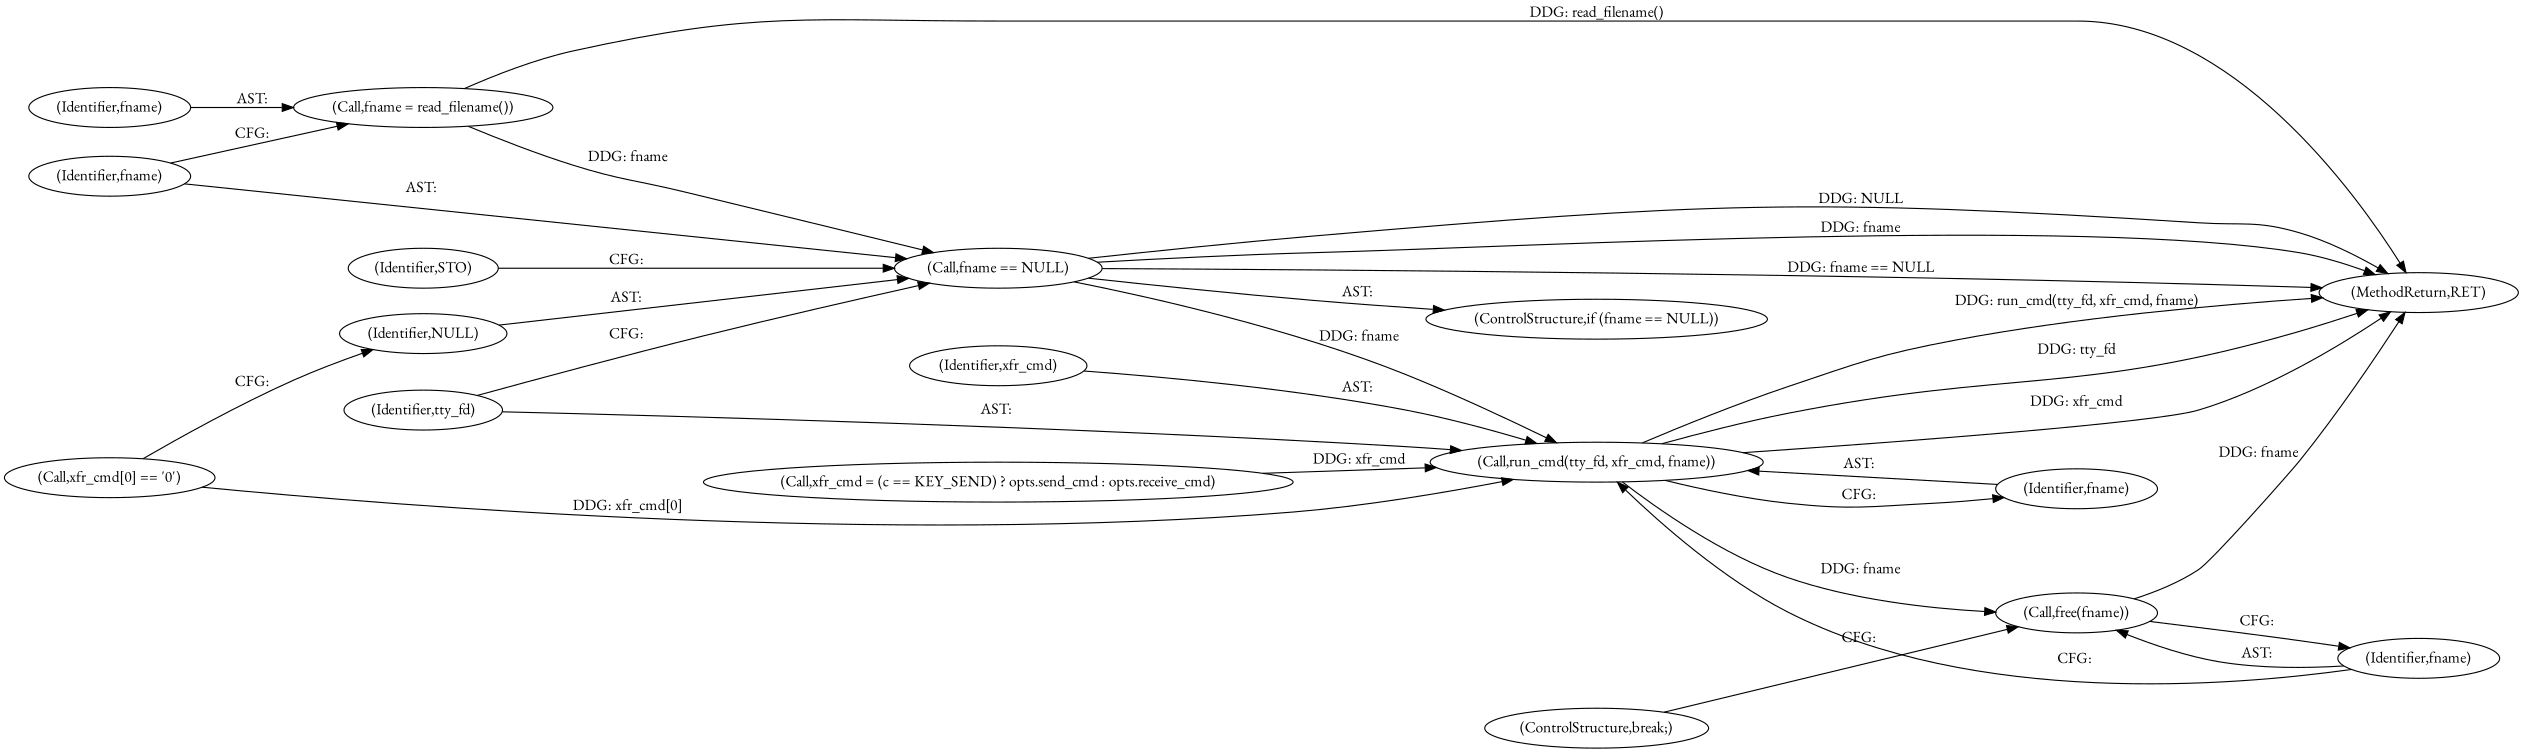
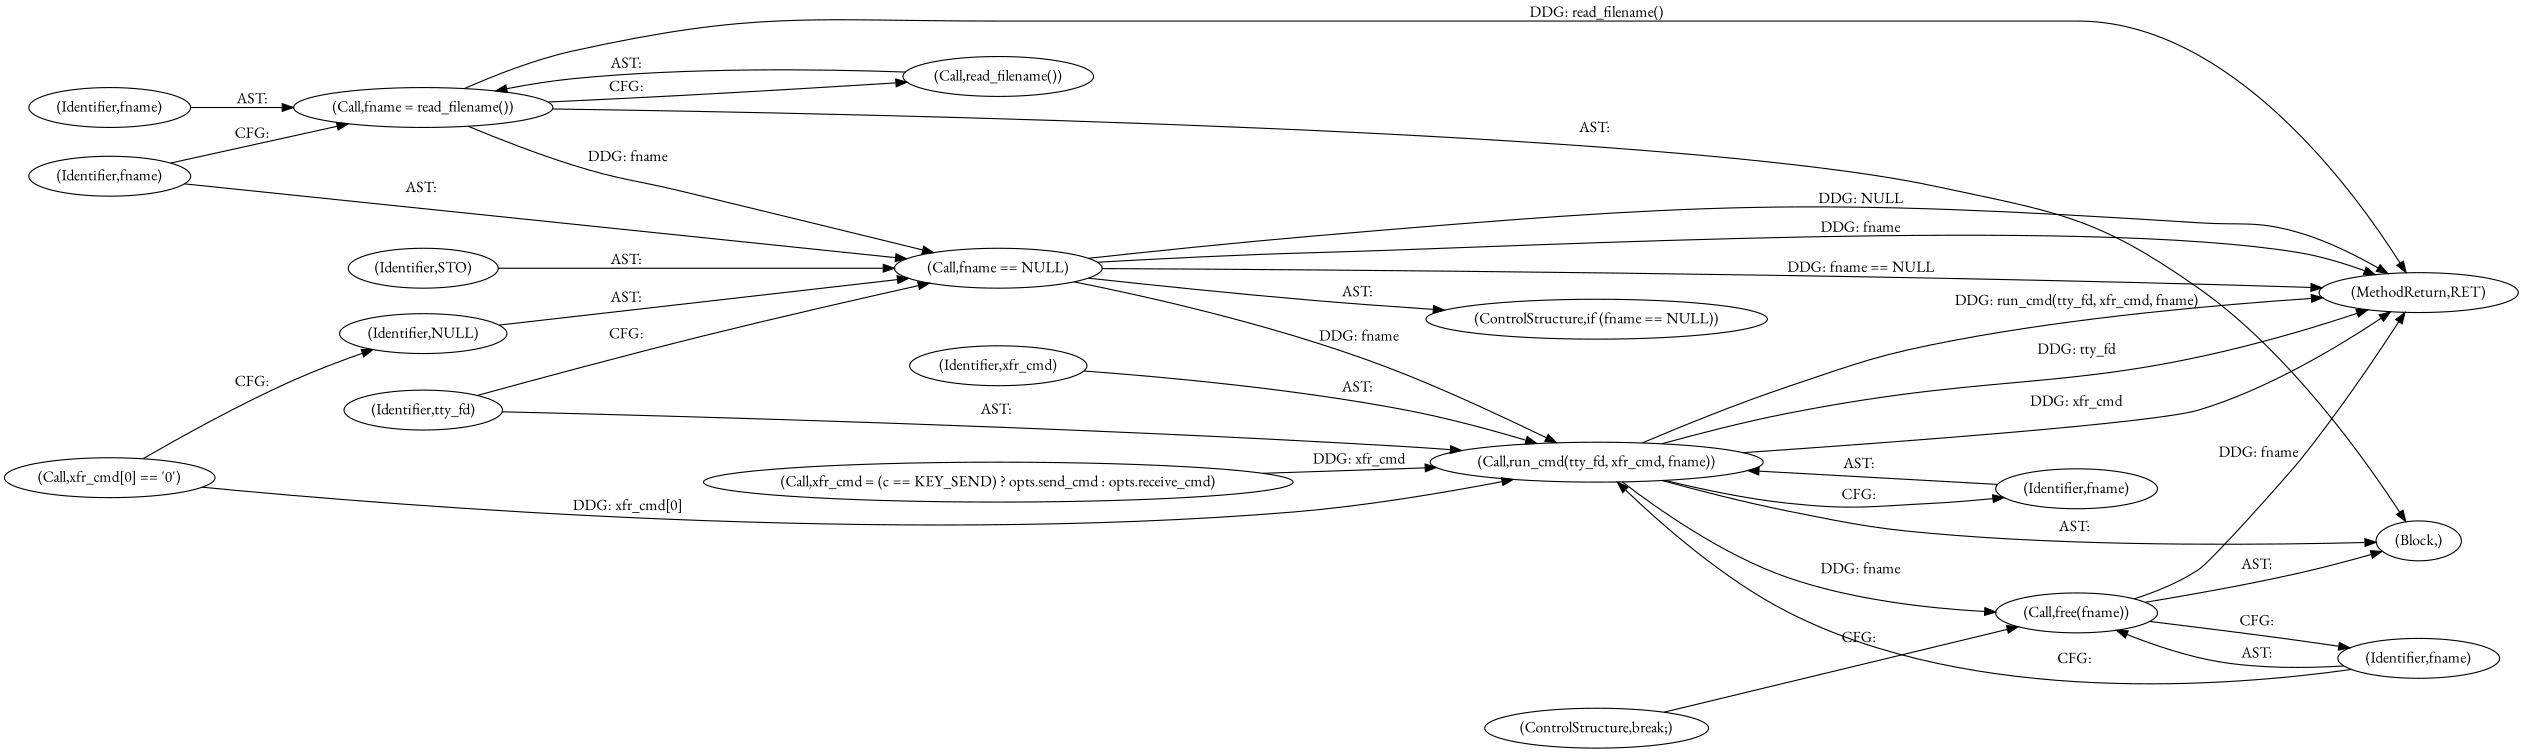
node "(Call,read_filename())": added
edge "(Identifier,STO)" -> "(Call,fname == NULL)": label "CFG: " -> "AST: "
node "(Block,)": added
